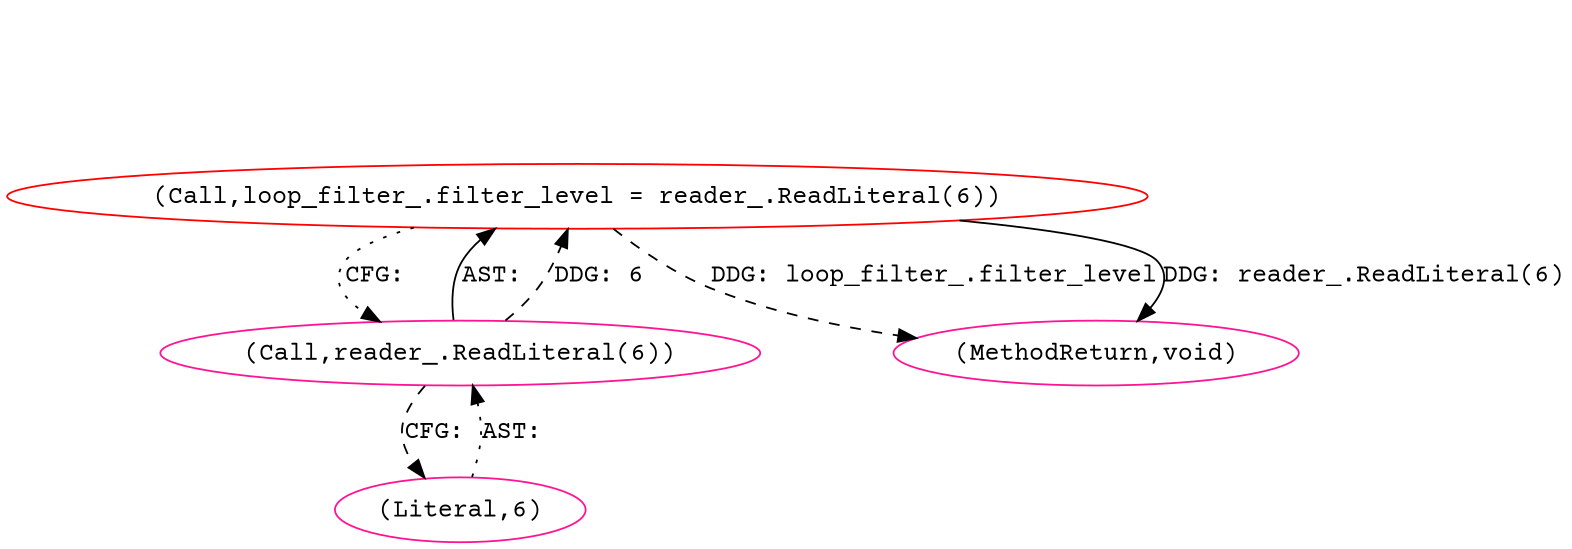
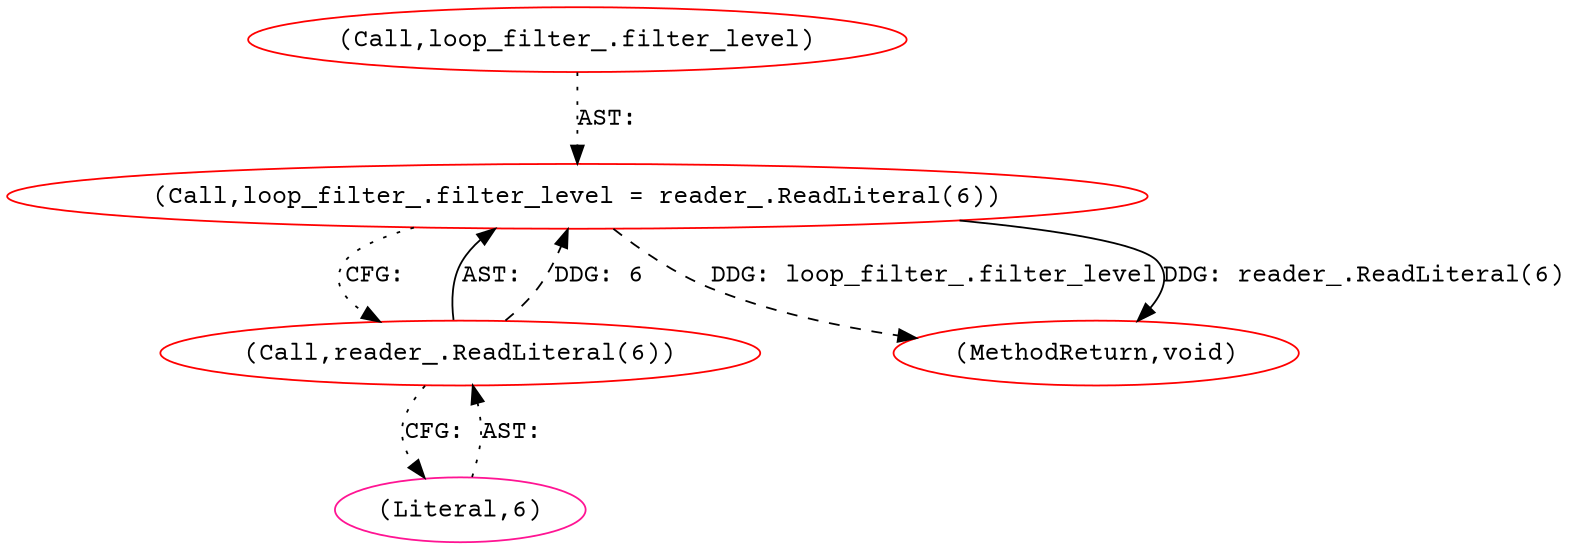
node "(Call,loop_filter_.filter_level)": added
node "(Call,reader_.ReadLiteral(6))": color deeppink -> red
node "(MethodReturn,void)": color deeppink -> red
edge "(Call,reader_.ReadLiteral(6))" -> "(Literal,6)": style dashed -> dotted
